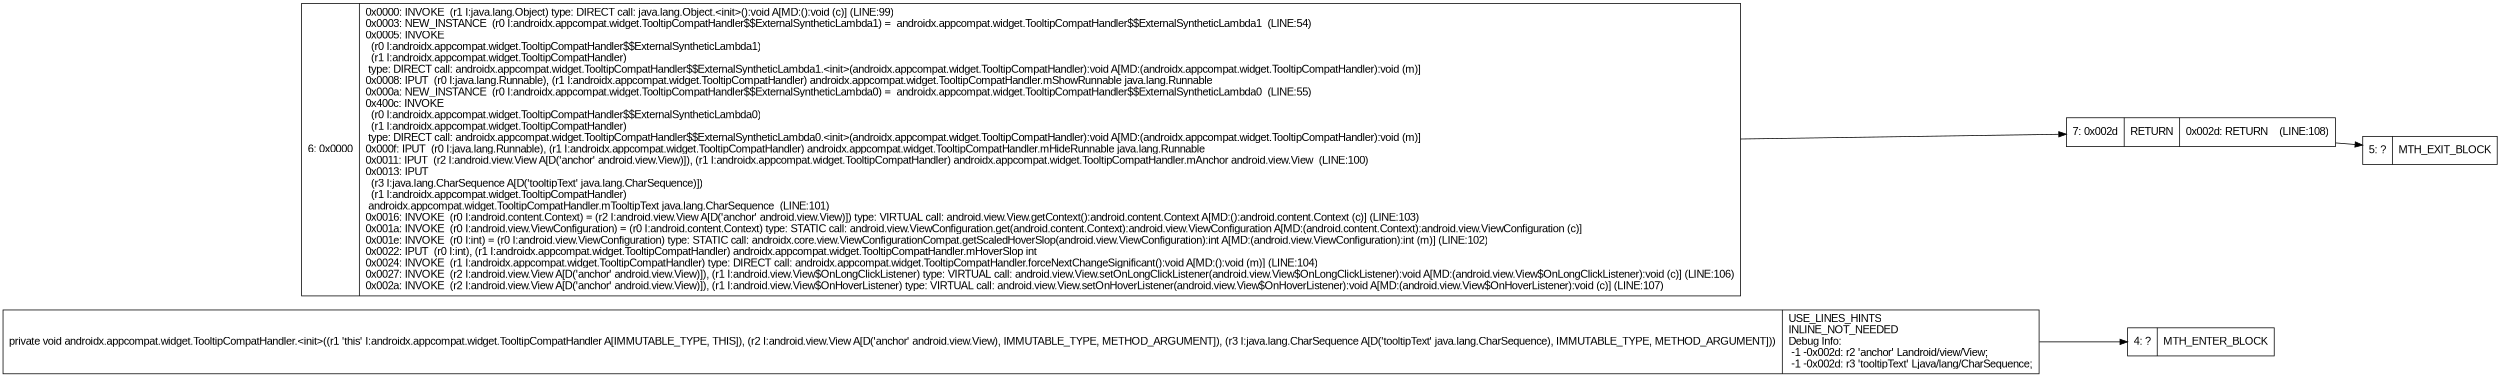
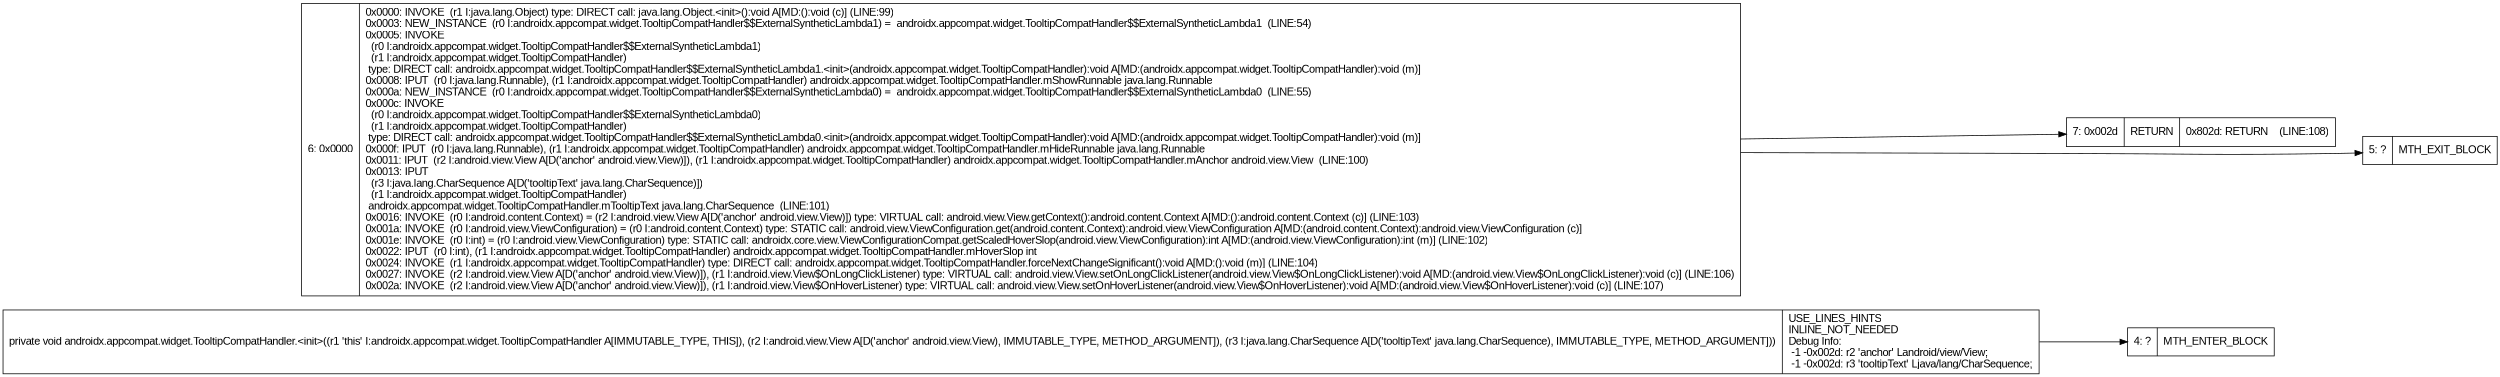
node "6: 0x0000": text "0x400c: INVOKE" -> "0x000c: INVOKE"
node "7: 0x002d": text "0x002d: RETURN    (LINE:108)" -> "0x802d: RETURN    (LINE:108)"
edge "7: 0x002d" -> "5: ?": now "6: 0x0000" -> "5: ?"
